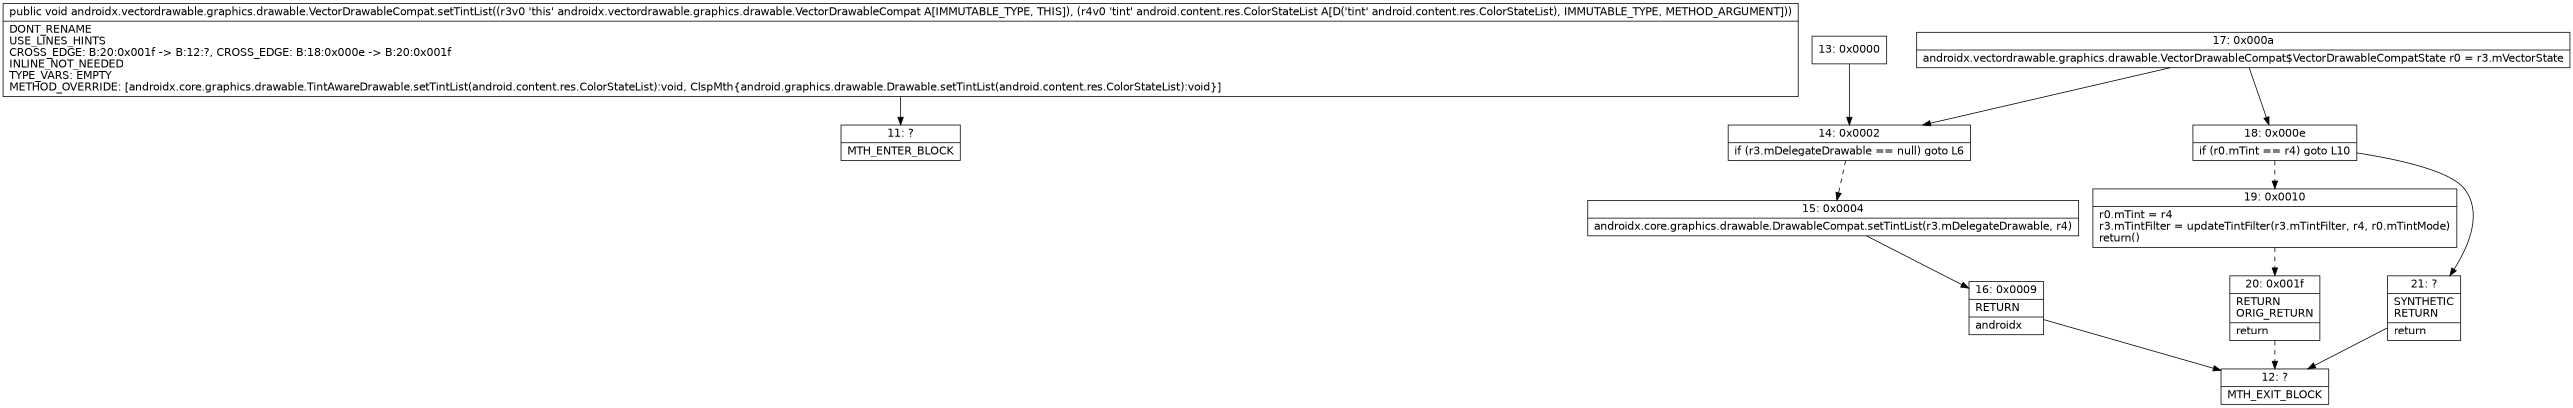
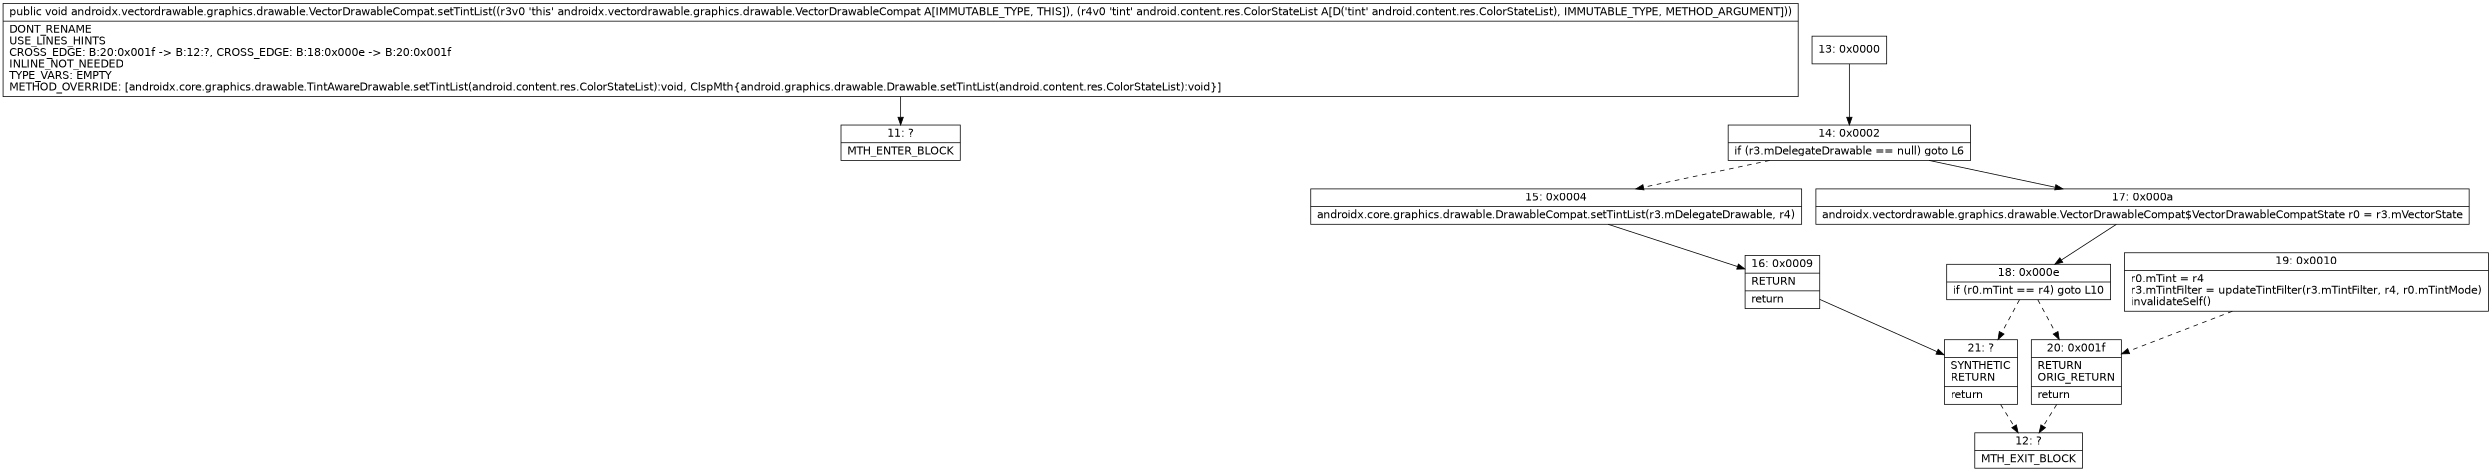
edge "17: 0x000a" -> "14: 0x0002": reversed
edge "18: 0x000e" -> "19: 0x0010": now "18: 0x000e" -> "20: 0x001f"
edge "18: 0x000e" -> "21: ?": style solid -> dashed
node "19: 0x0010": text "return()" -> "invalidateSelf()"
node "16: 0x0009": text "androidx" -> "return"
edge "16: 0x0009" -> "12: ?": now "16: 0x0009" -> "21: ?"
edge "21: ?" -> "12: ?": style solid -> dashed
